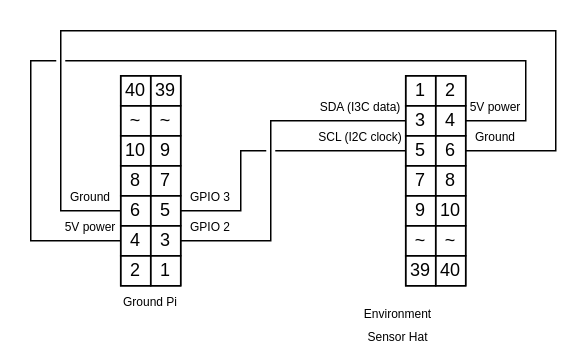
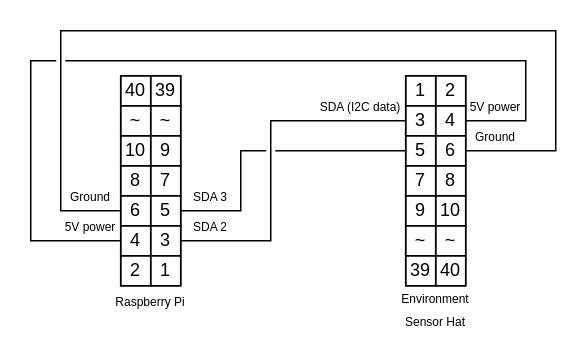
node "SDA (I3C data)": label "SDA (I3C data)" -> "SDA (I2C data)"
node "SCL (I2C clock)": removed
node "GPIO 3": label "GPIO 3" -> "SDA 3"
node "GPIO 2": label "GPIO 2" -> "SDA 2"
node "Ground Pi": label "Ground Pi" -> "Raspberry Pi"
node "Environment Sensor Hat": moved (398, 323) -> (436, 308)
